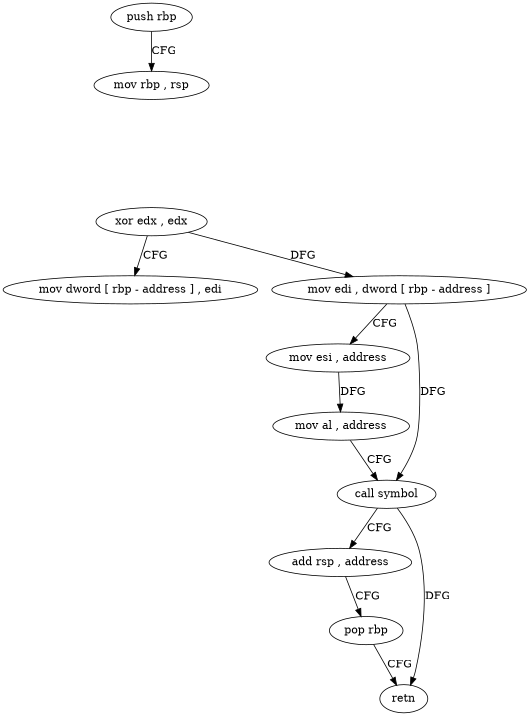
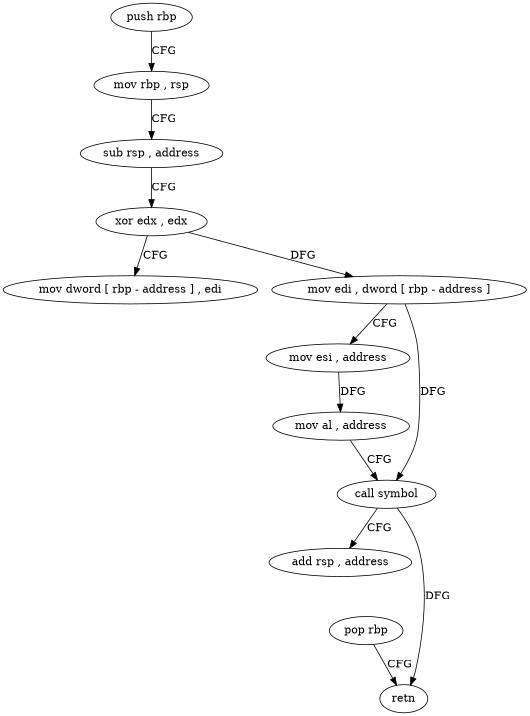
node "sub rsp , address": added
edge "add rsp , address" -> "pop rbp": removed, label "CFG"
